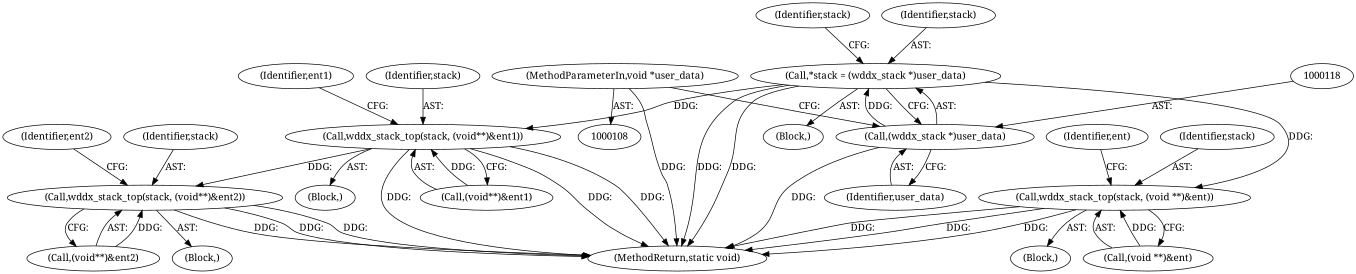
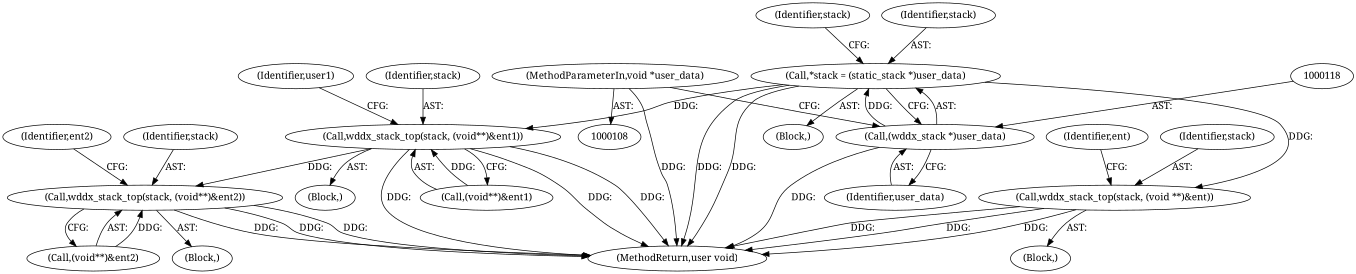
node "(Identifier,ent1)": label "(Identifier,ent1)" -> "(Identifier,user1)"
node "(Call,*stack = (wddx_stack *)user_data)": label "(Call,*stack = (wddx_stack *)user_data)" -> "(Call,*stack = (static_stack *)user_data)"
node "(MethodReturn,static void)": label "(MethodReturn,static void)" -> "(MethodReturn,user void)"
node "(Call,(void **)&ent)": removed
